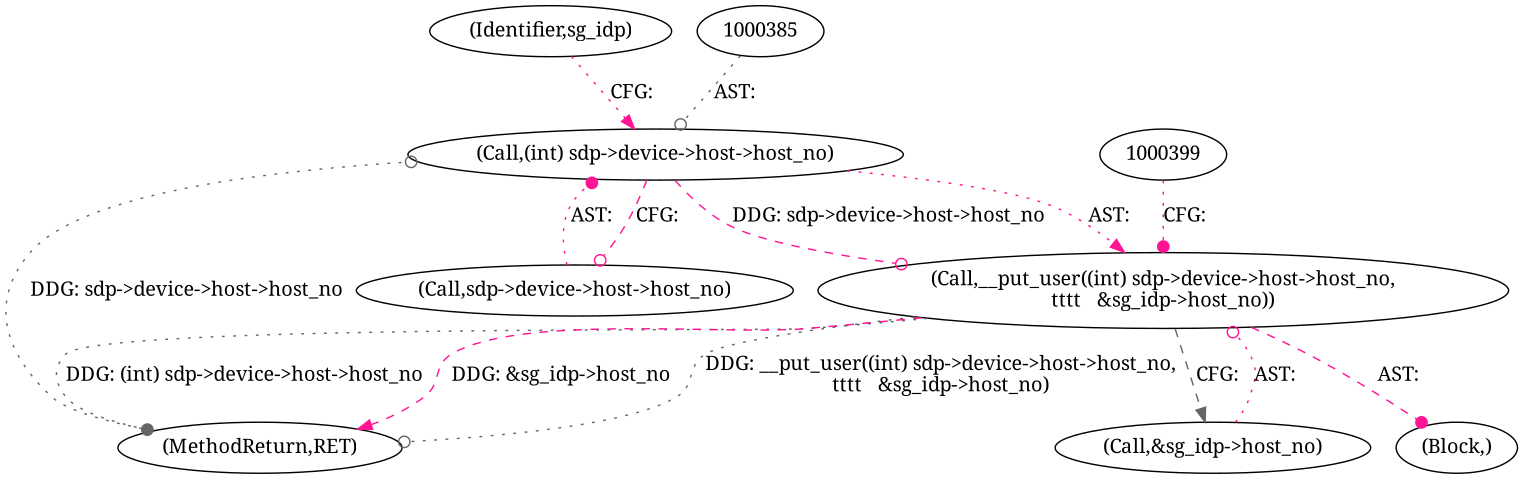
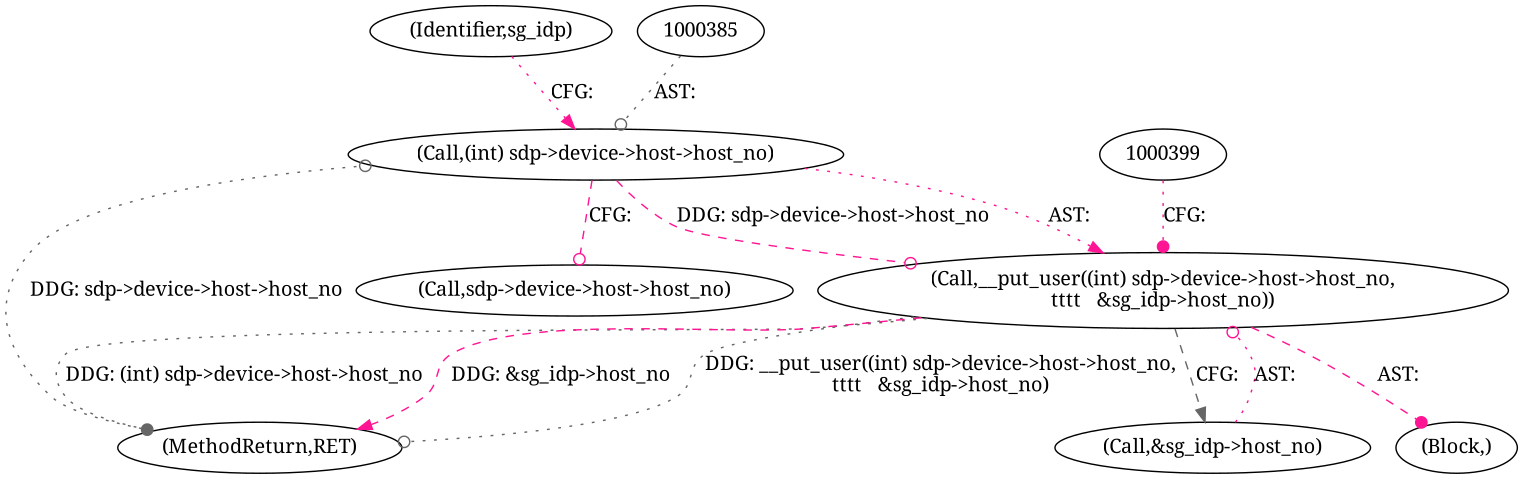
edge "(Call,sdp->device->host->host_no)" -> "(Call,(int) sdp->device->host->host_no)": removed, label "AST:"
